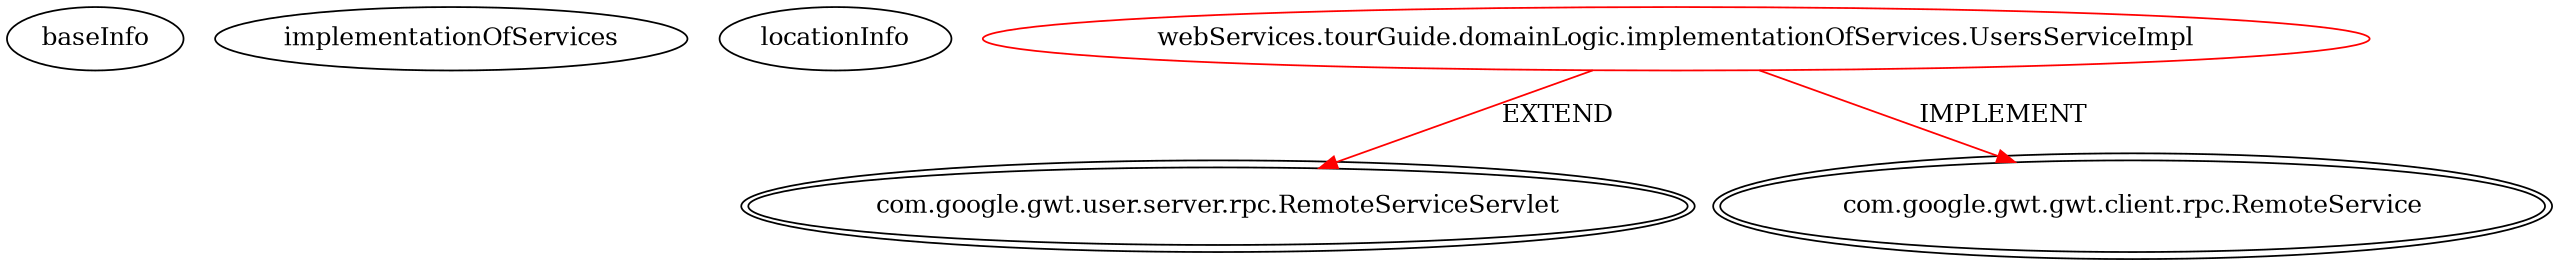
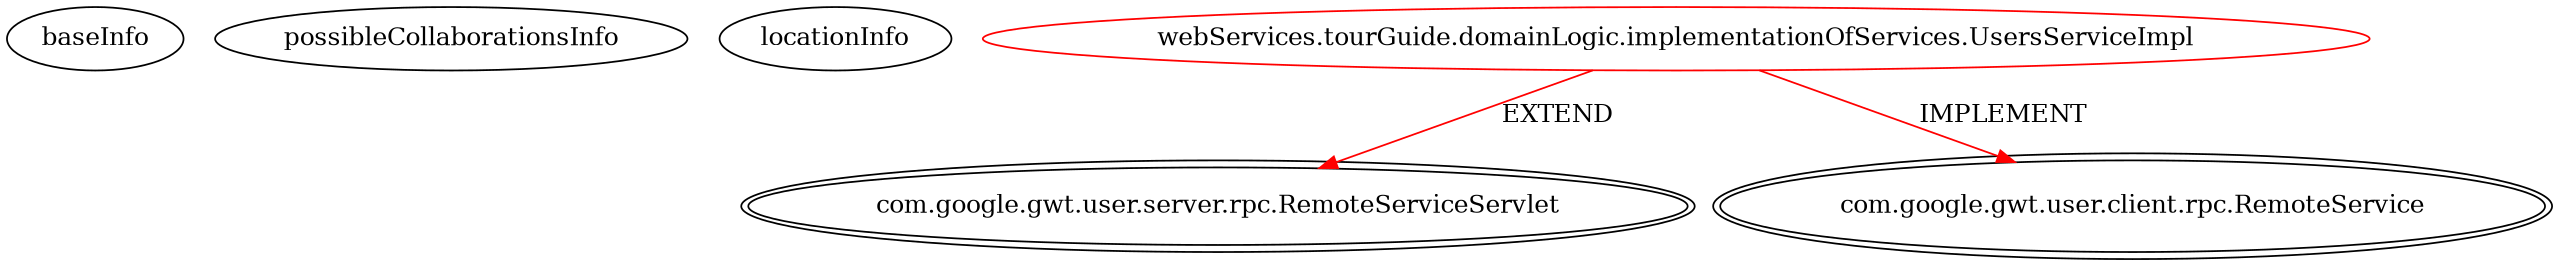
node "implementationOfServices": label "implementationOfServices" -> "possibleCollaborationsInfo"
node "com.google.gwt.gwt.client.rpc.RemoteService": label "com.google.gwt.gwt.client.rpc.RemoteService" -> "com.google.gwt.user.client.rpc.RemoteService"
